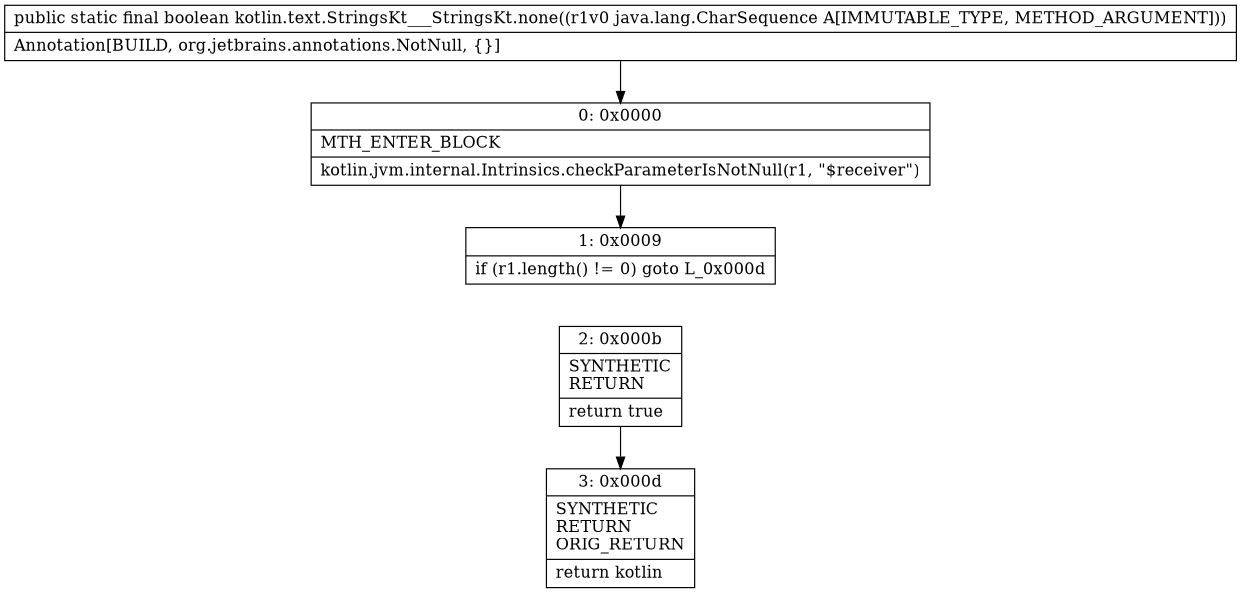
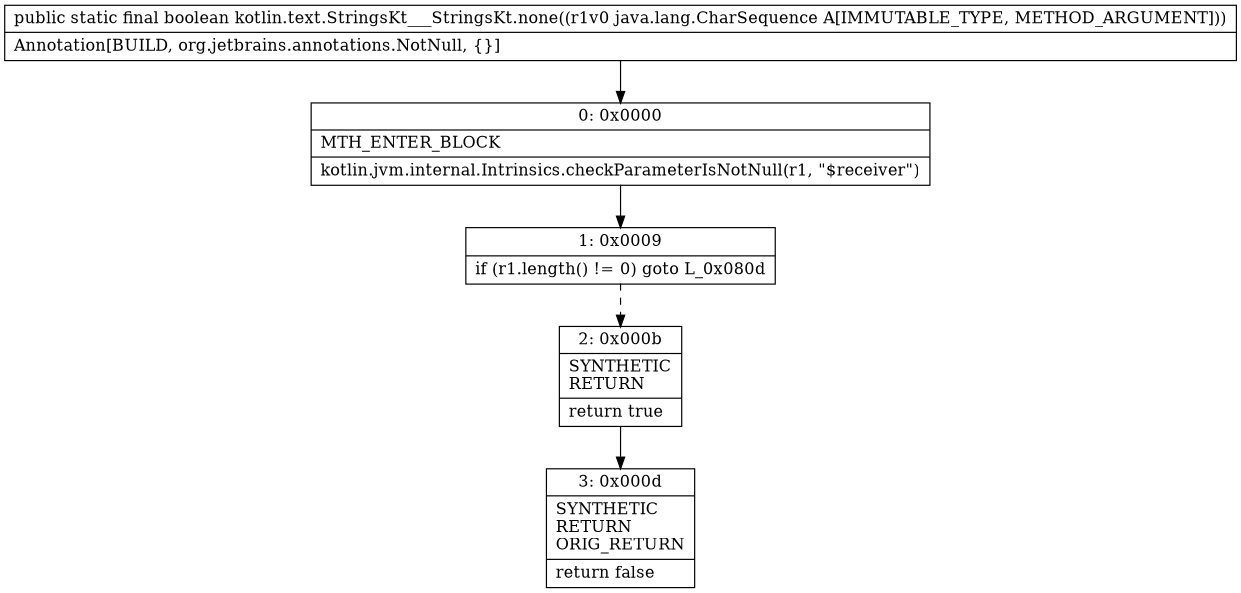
node "1: 0x0009": text "if (r1.length() != 0) goto L_0x000d" -> "if (r1.length() != 0) goto L_0x080d"
edge "1: 0x0009" -> "2: 0x000b": added
node "3: 0x000d": text "return kotlin" -> "return false"
